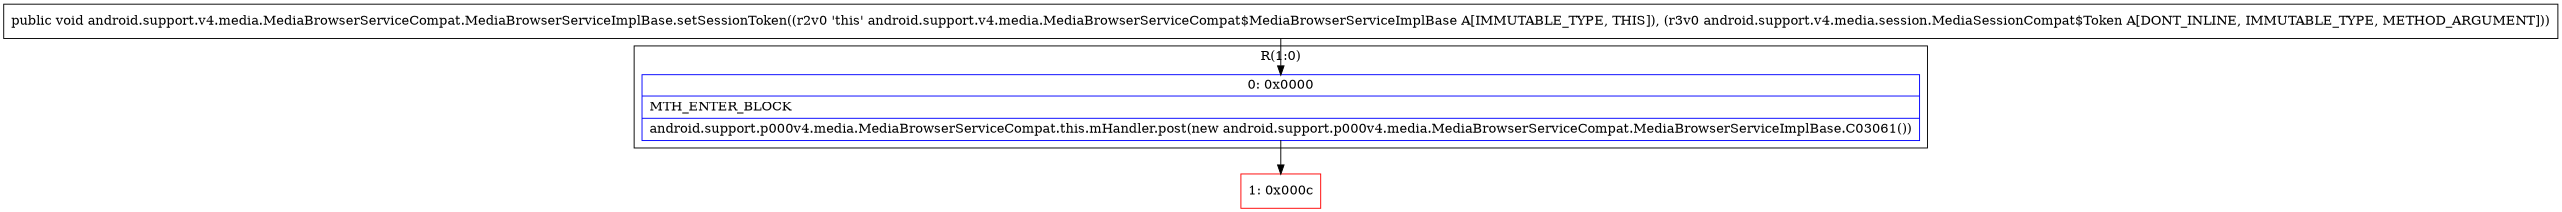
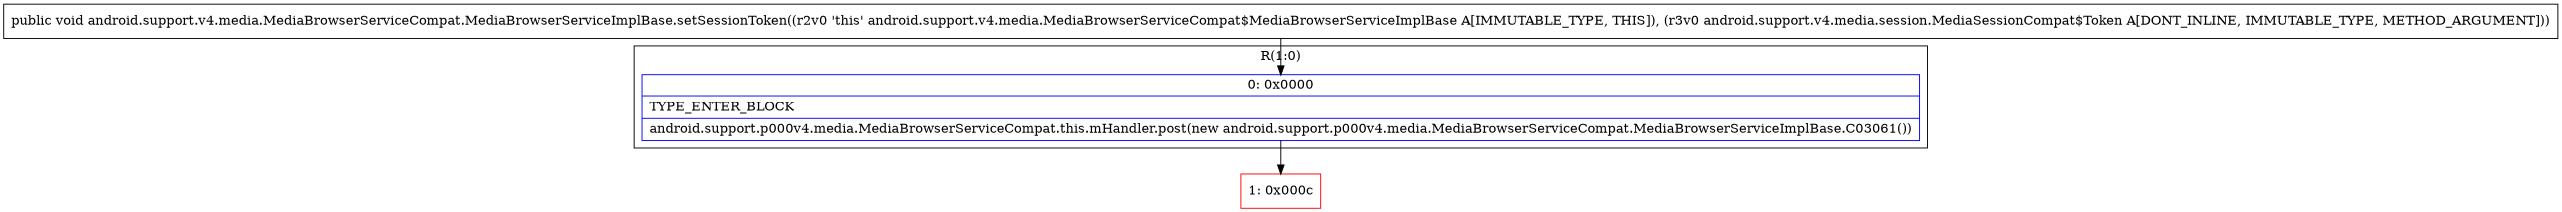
node "0: 0x0000": text "MTH_ENTER_BLOCK" -> "TYPE_ENTER_BLOCK"
